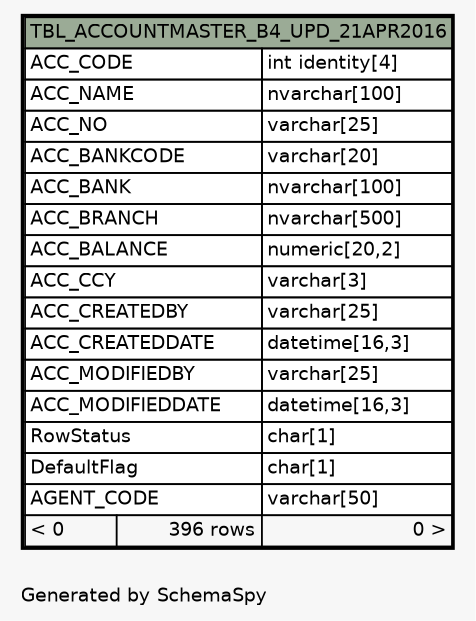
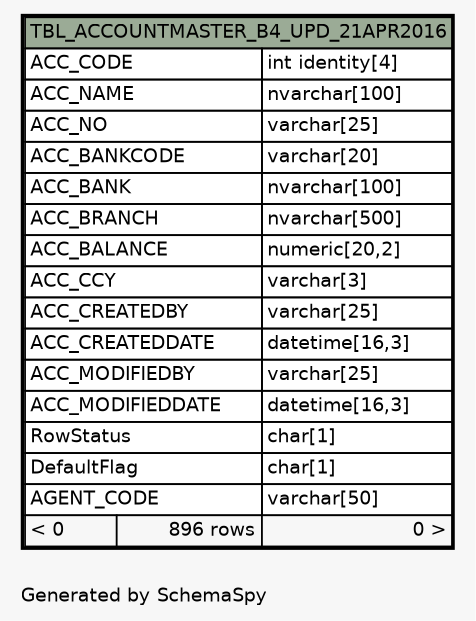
node "TBL_ACCOUNTMASTER_B4_UPD_21APR2016": text "396 rows" -> "896 rows"
